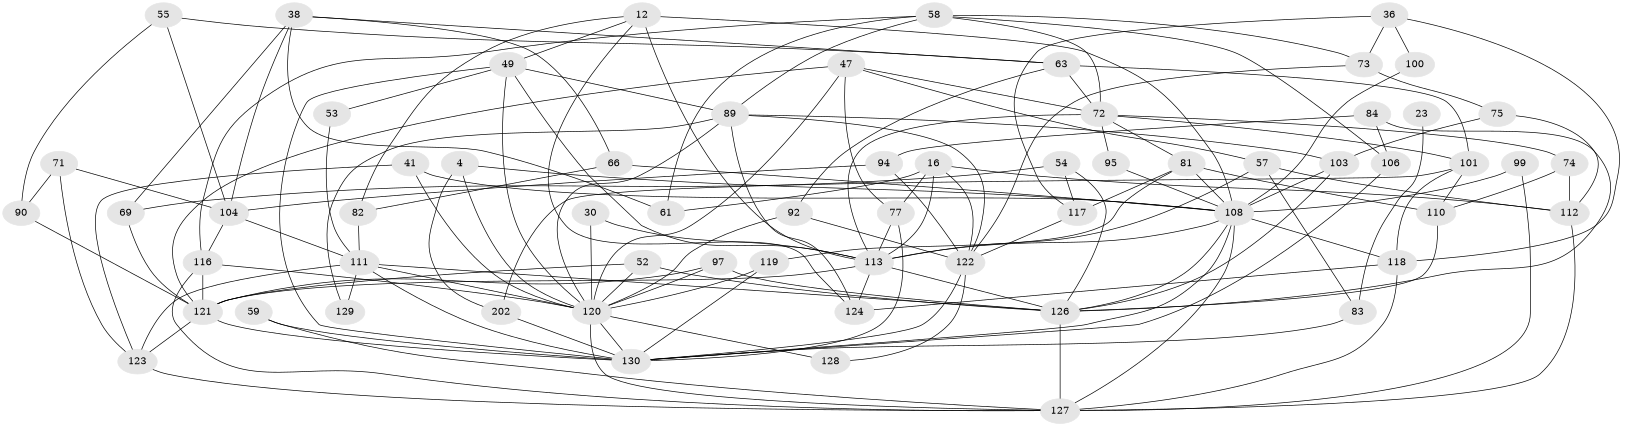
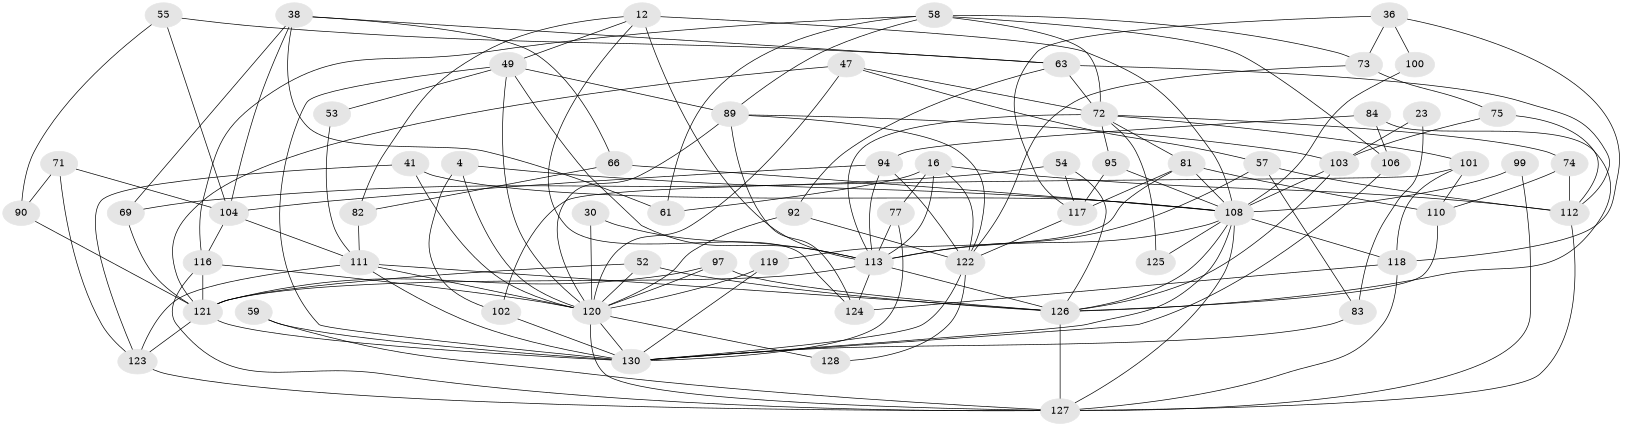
edge "63" -- "101": now "63" -- "112"
edge "23" -- "103": added
edge "47" -- "77": removed
edge "95" -- "117": added
edge "94" -- "113": added
node "125": added
node "129": removed
node "202": label "202" -> "102"
